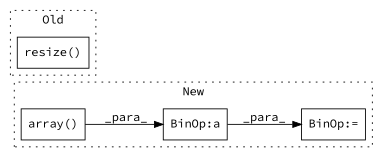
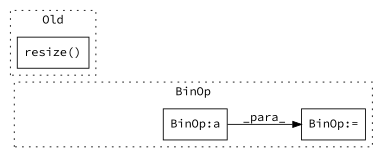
cluster "New": label "New" -> "BinOp"
node "array()": removed
